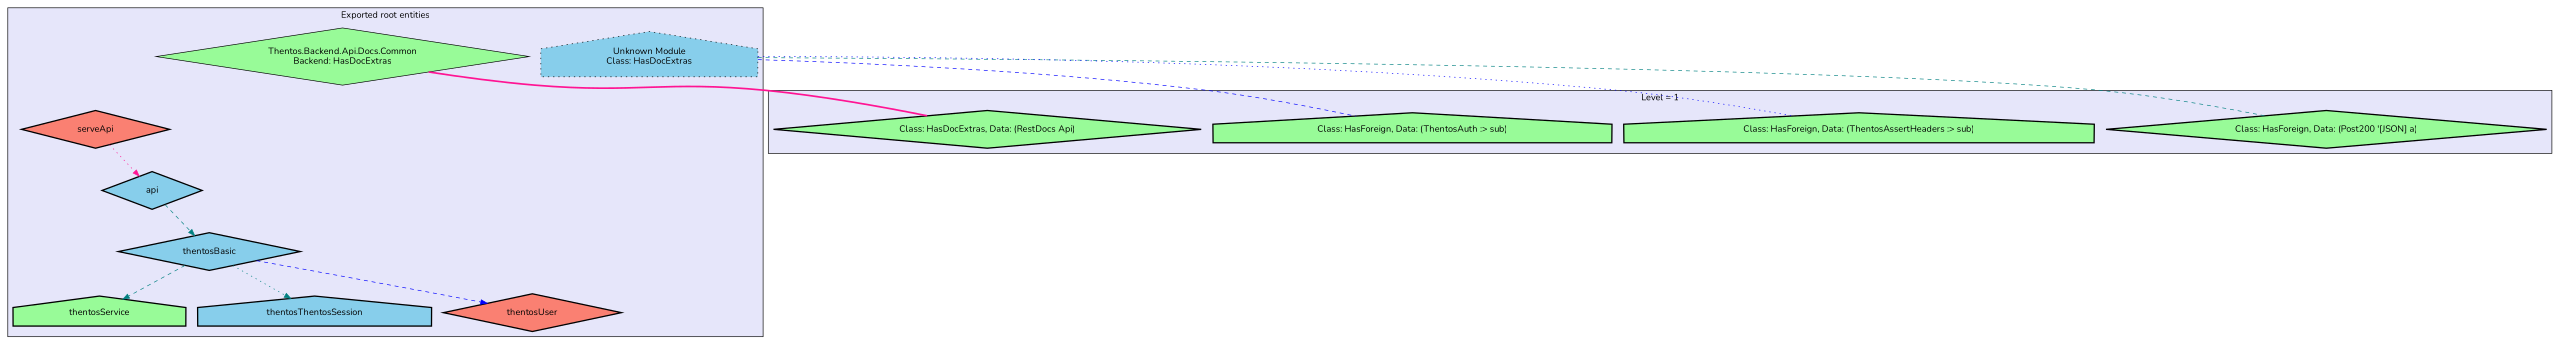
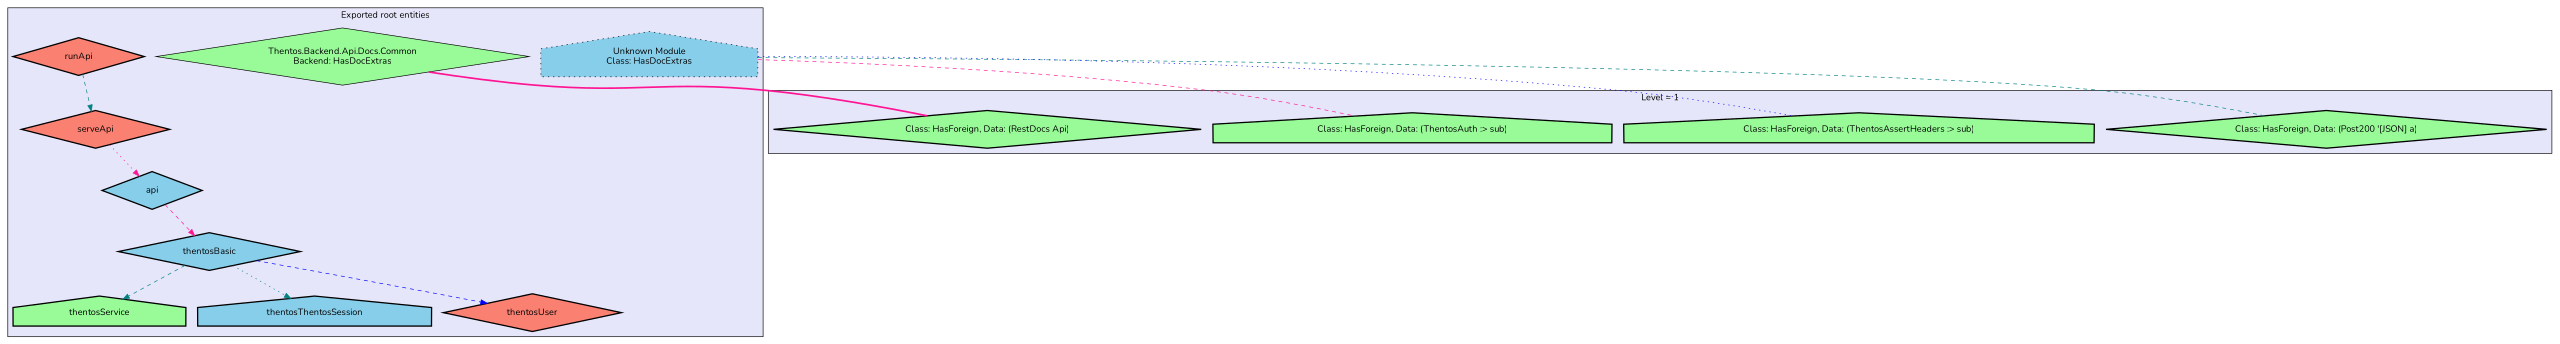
node "runApi": added
edge "Unknown Module Class: HasDocExtras" -- "Class: HasForeign, Data: (ThentosAuth :> sub)": color blue -> deeppink
node "Class: HasDocExtras, Data: (RestDocs Api)": label "Class: HasDocExtras, Data: (RestDocs Api)" -> "Class: HasForeign, Data: (RestDocs Api)"
edge "api" -> "thentosBasic": color teal -> deeppink
